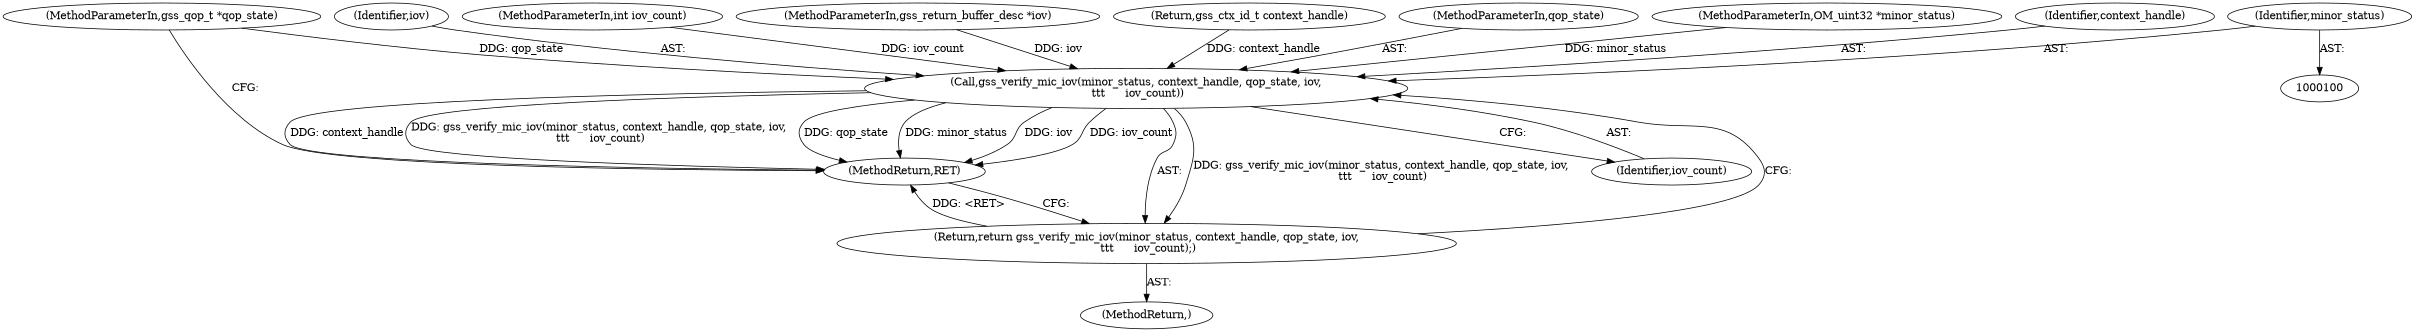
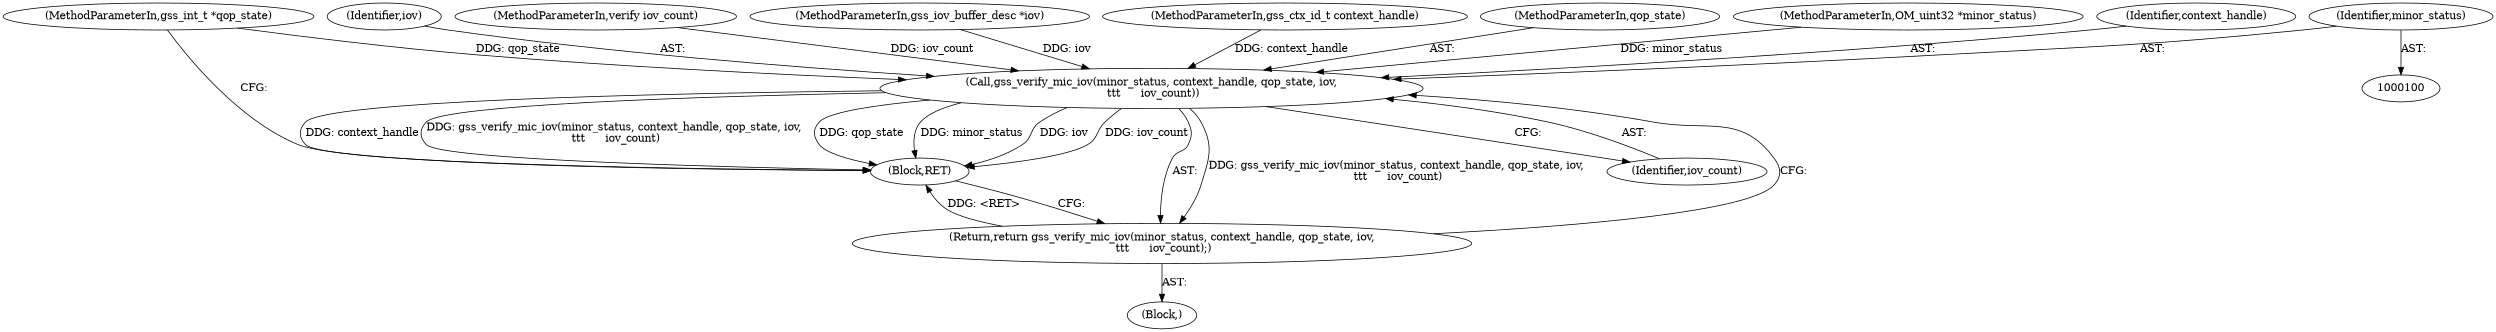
node "(MethodParameterIn,gss_qop_t *qop_state)": label "(MethodParameterIn,gss_qop_t *qop_state)" -> "(MethodParameterIn,gss_int_t *qop_state)"
node "(MethodParameterIn,int iov_count)": label "(MethodParameterIn,int iov_count)" -> "(MethodParameterIn,verify iov_count)"
node "(MethodParameterIn,gss_return_buffer_desc *iov)": label "(MethodParameterIn,gss_return_buffer_desc *iov)" -> "(MethodParameterIn,gss_iov_buffer_desc *iov)"
node "(Return,gss_ctx_id_t context_handle)": label "(Return,gss_ctx_id_t context_handle)" -> "(MethodParameterIn,gss_ctx_id_t context_handle)"
node "(MethodReturn,RET)": label "(MethodReturn,RET)" -> "(Block,RET)"
node "(MethodReturn,)": label "(MethodReturn,)" -> "(Block,)"
